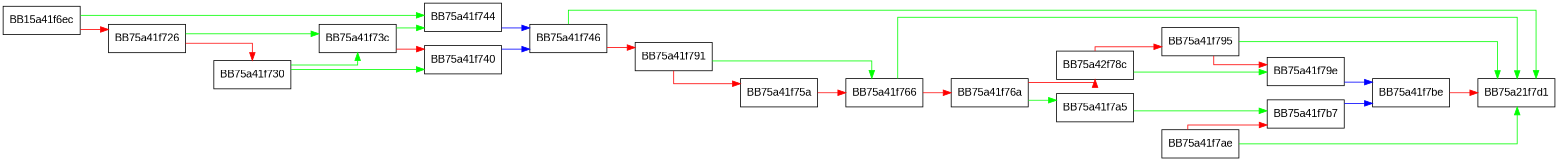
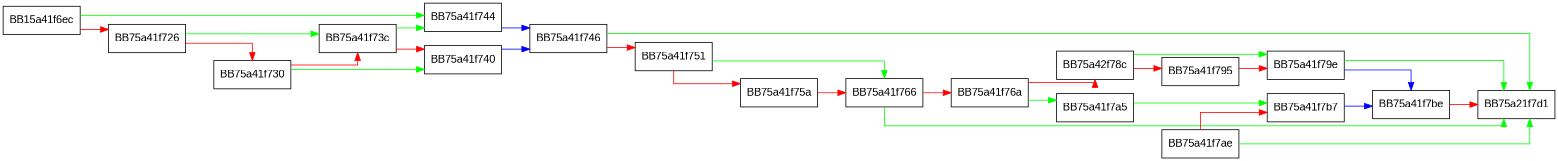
edge "BB75a41f795" -> "BB75a21f7d1": now "BB75a41f79e" -> "BB75a21f7d1"
node "BB75a41f791": label "BB75a41f791" -> "BB75a41f751"
edge "BB75a41f730" -> "BB75a41f73c": color green -> red
